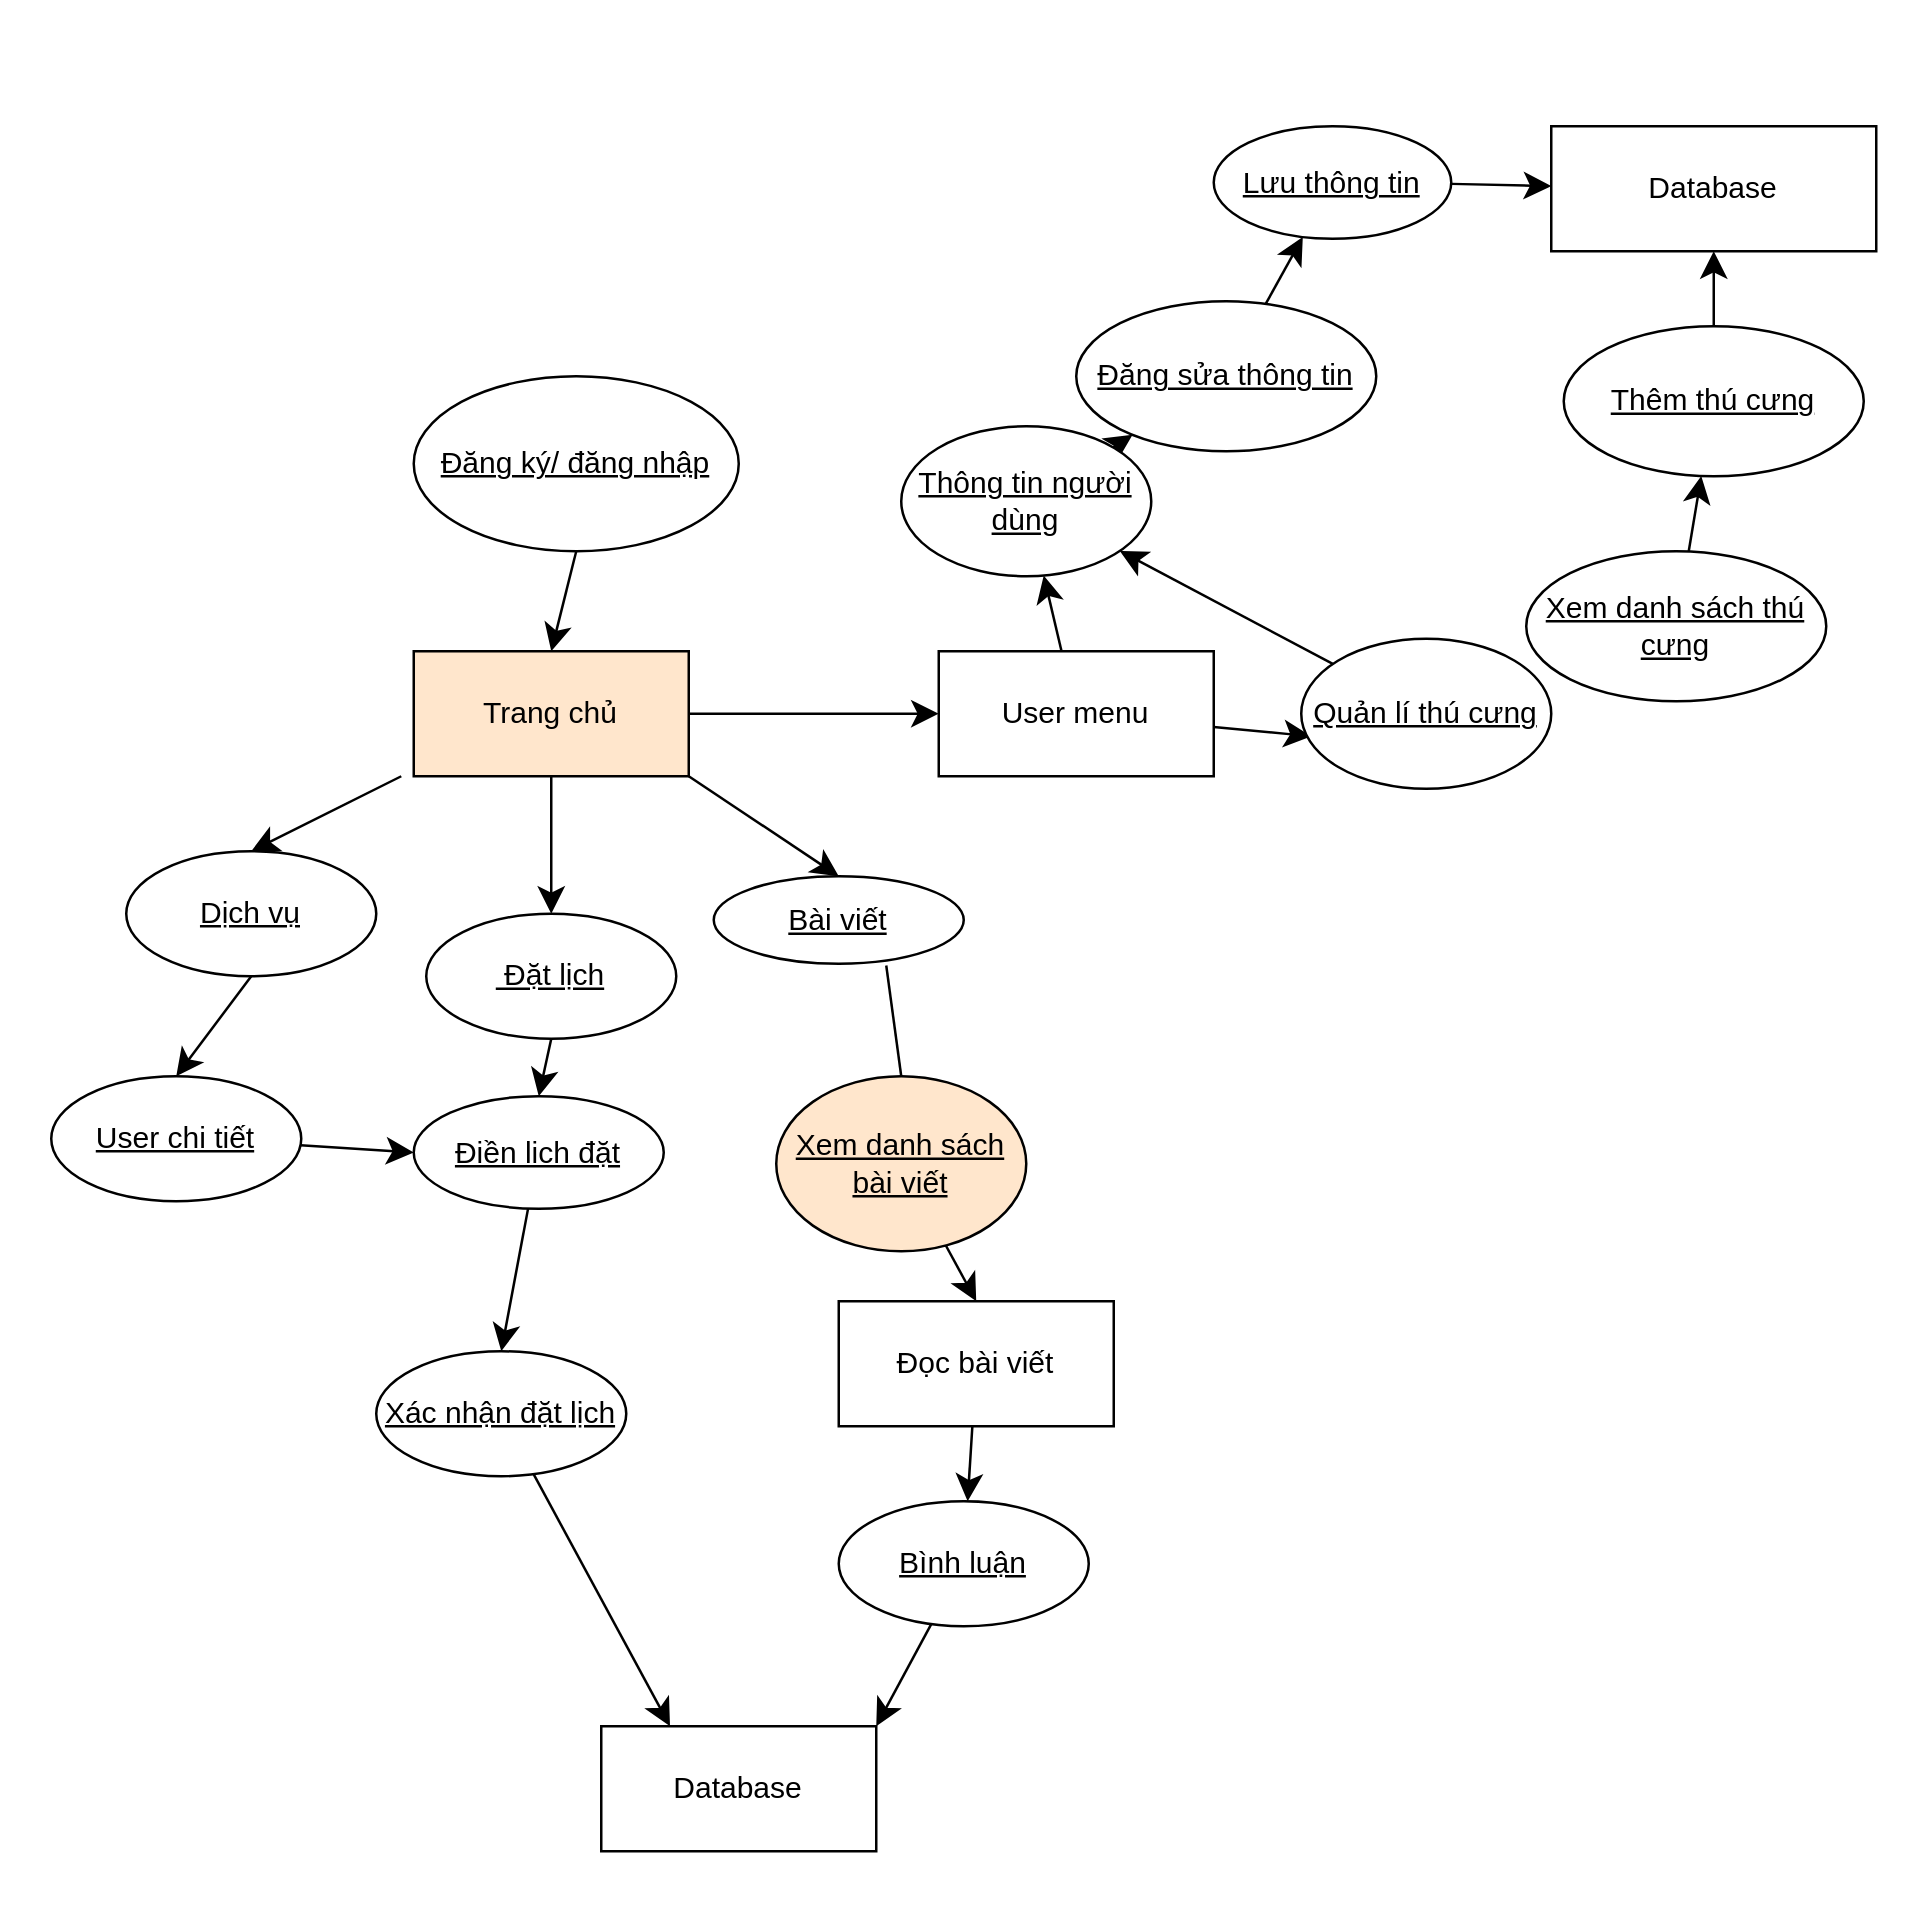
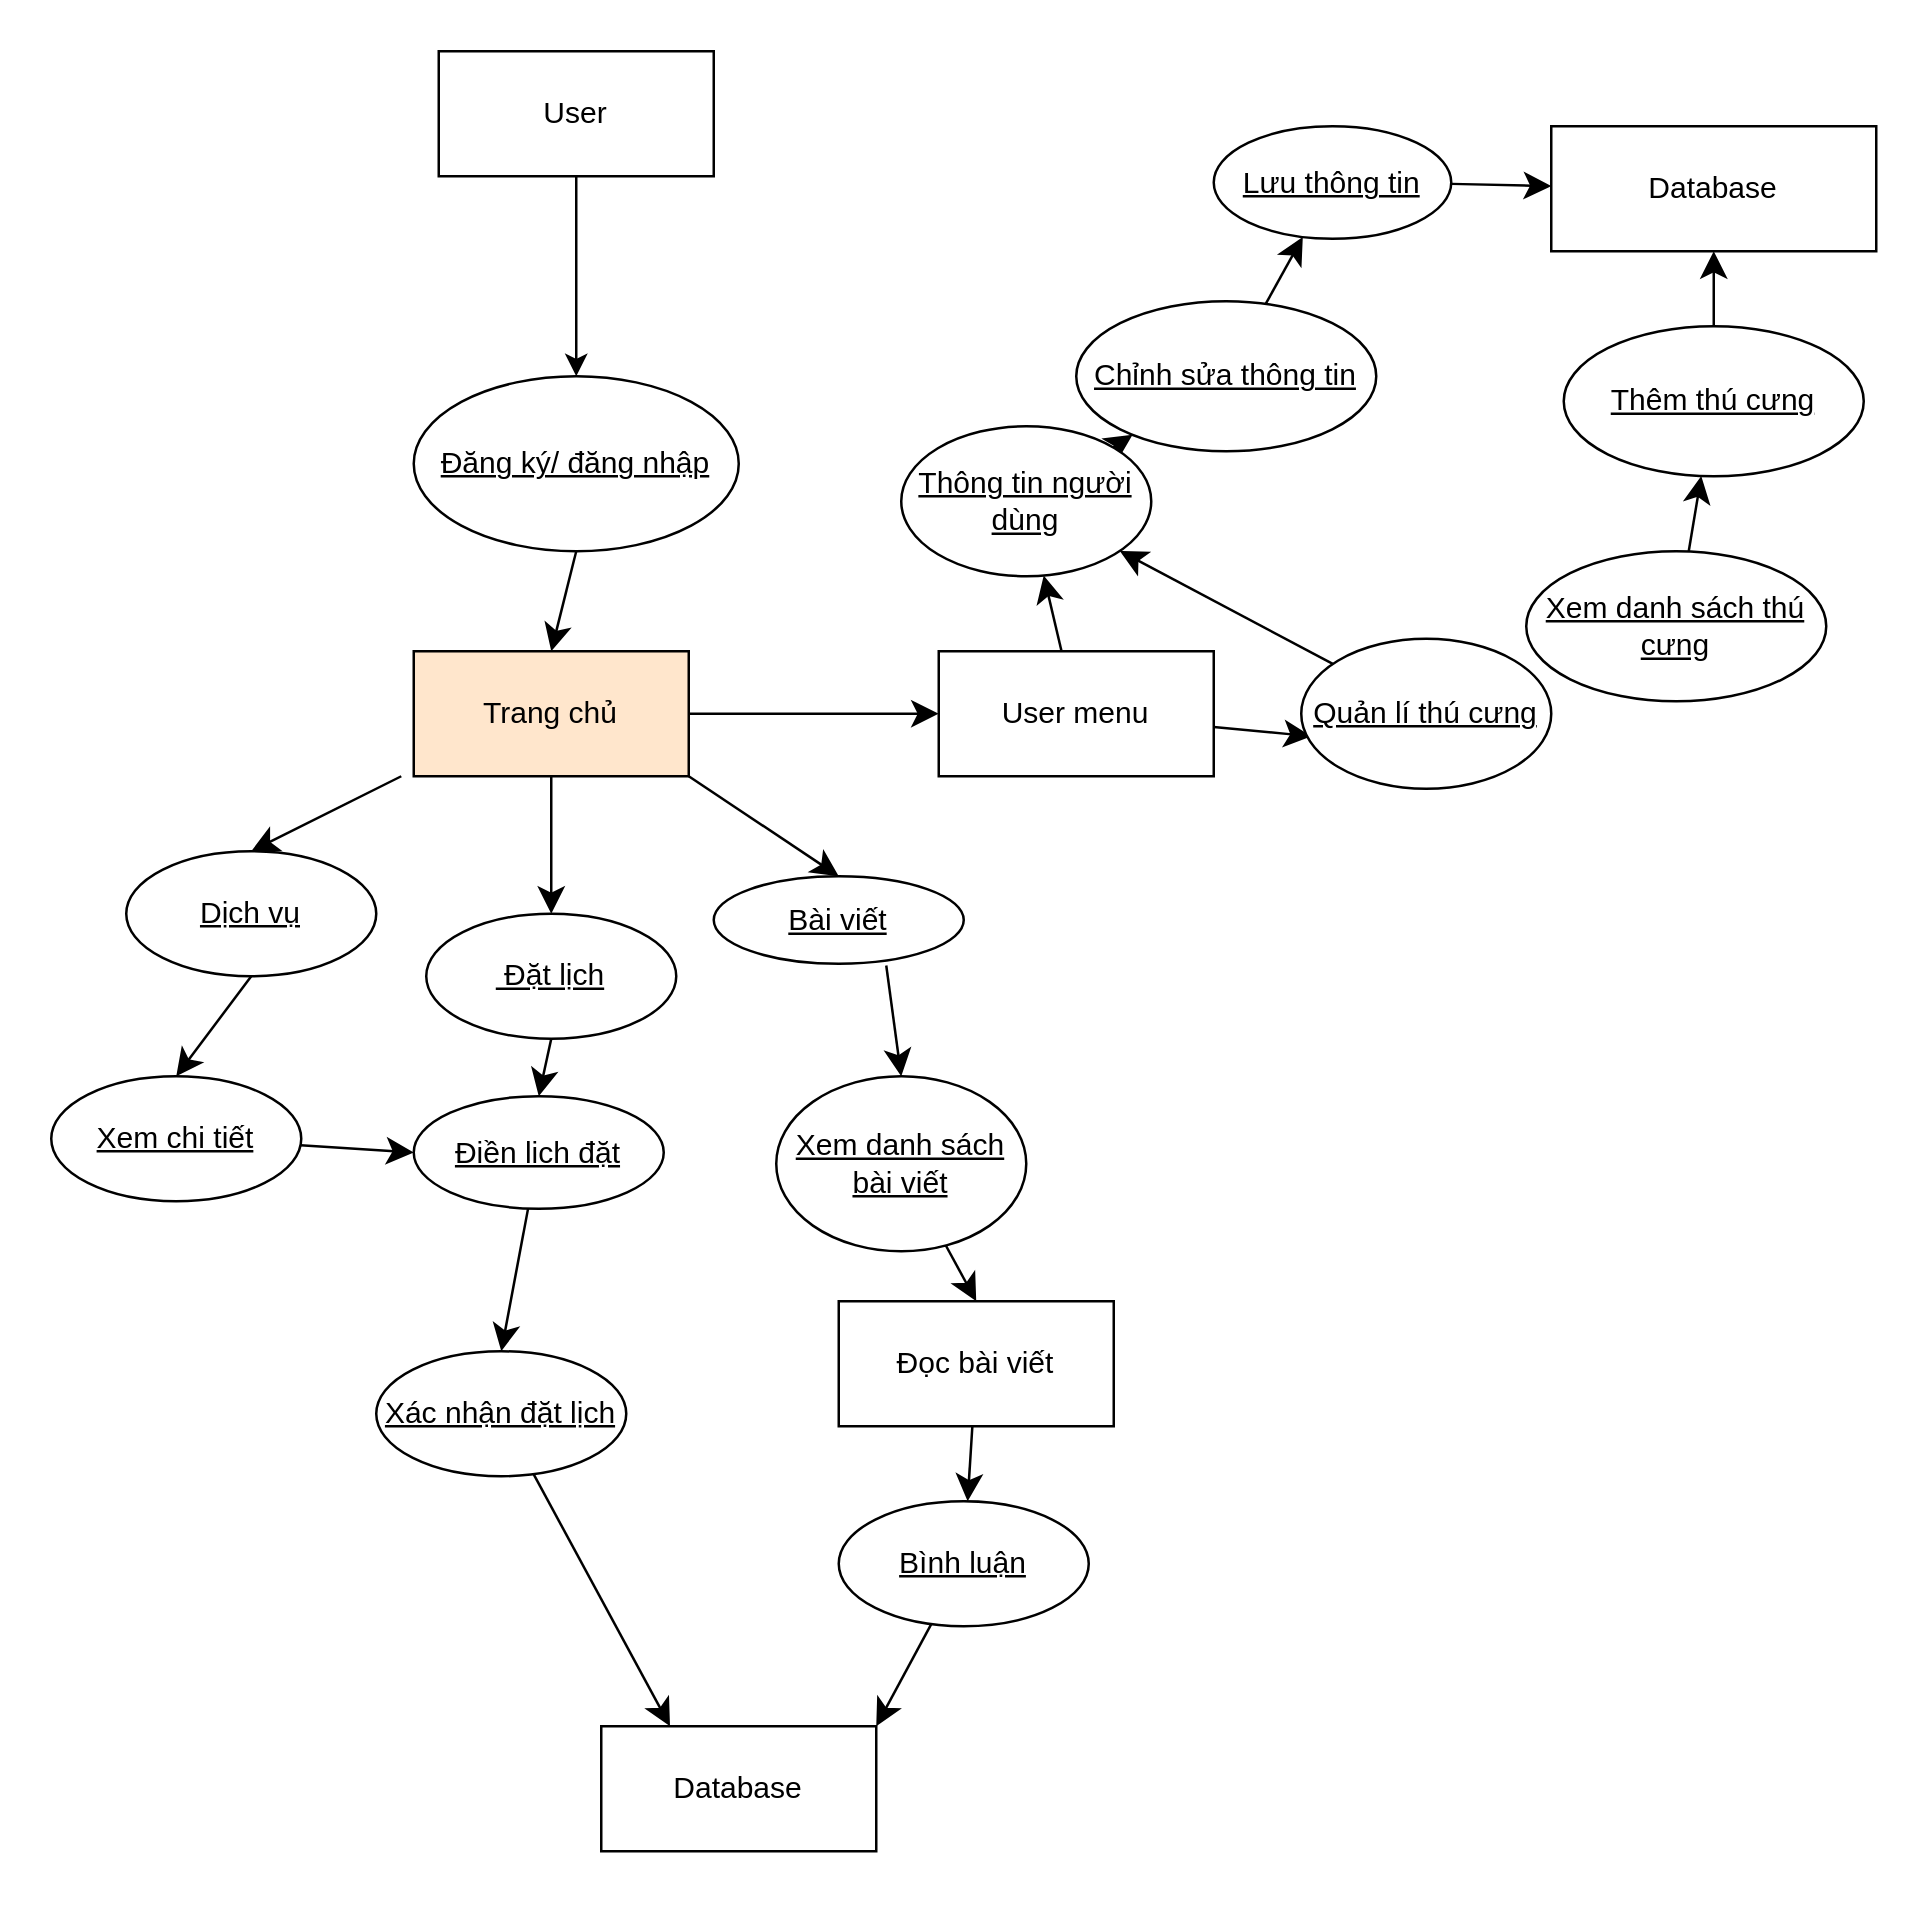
node "User": added
edge "User" -> "Đăng ký/ đăng nhập": added
node "Đăng sửa thông tin": label "Đăng sửa thông tin" -> "Chỉnh sửa thông tin"
edge "Bài viết" -- "Xem danh sách bài viết": arrowhead none -> classic
node "User chi tiết": label "User chi tiết" -> "Xem chi tiết"
node "Xem danh sách bài viết": fillcolor #ffe6cc -> #ffffff
